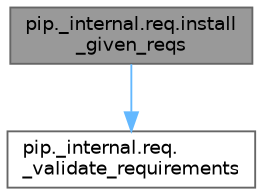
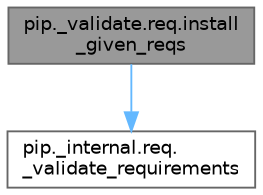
node "pip._internal.req.install _given_reqs": label "pip._internal.req.install _given_reqs" -> "pip._validate.req.install _given_reqs"
